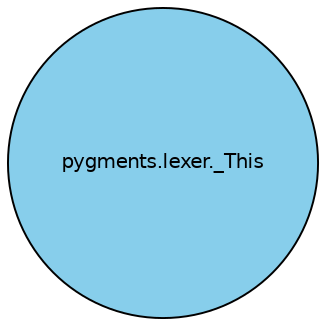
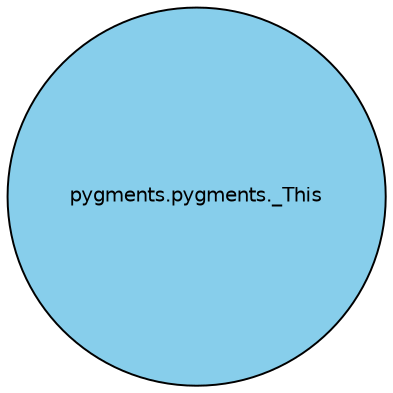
node "pygments.lexer._This": label "pygments.lexer._This" -> "pygments.pygments._This"
